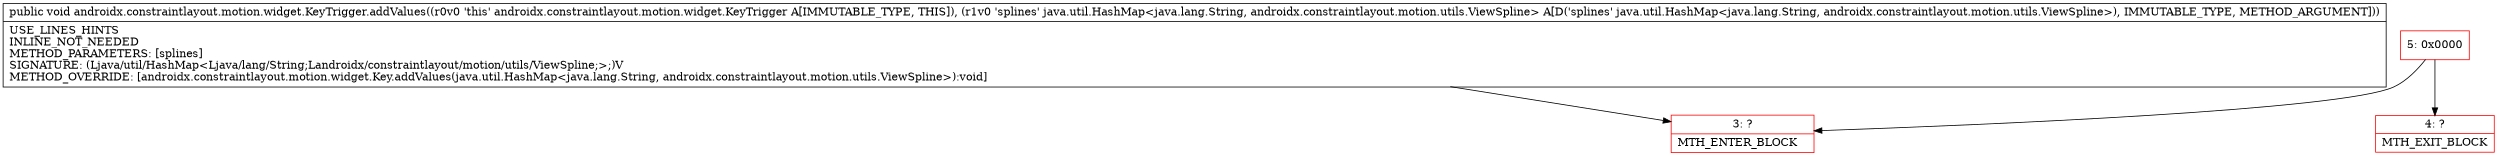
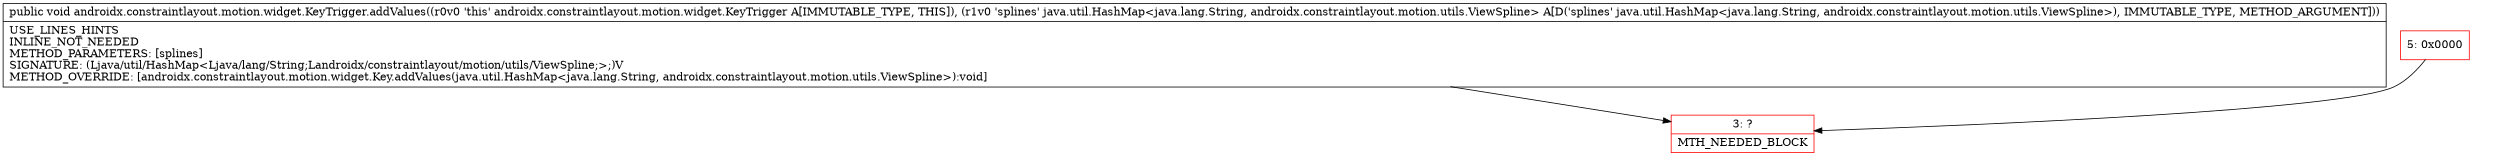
node "4: ?": removed
node "3: ?": text "MTH_ENTER_BLOCK" -> "MTH_NEEDED_BLOCK"
